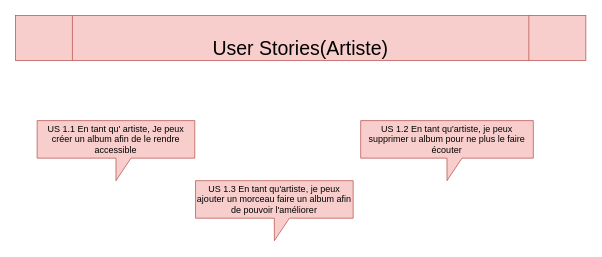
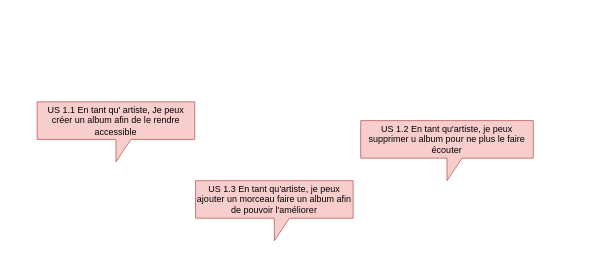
node "User Stories(Artiste)": removed
node "US 1.1 En tant qu' artiste, Je peux créer un album afin de le rendre accessible": moved (116, 150) -> (116, 132)
